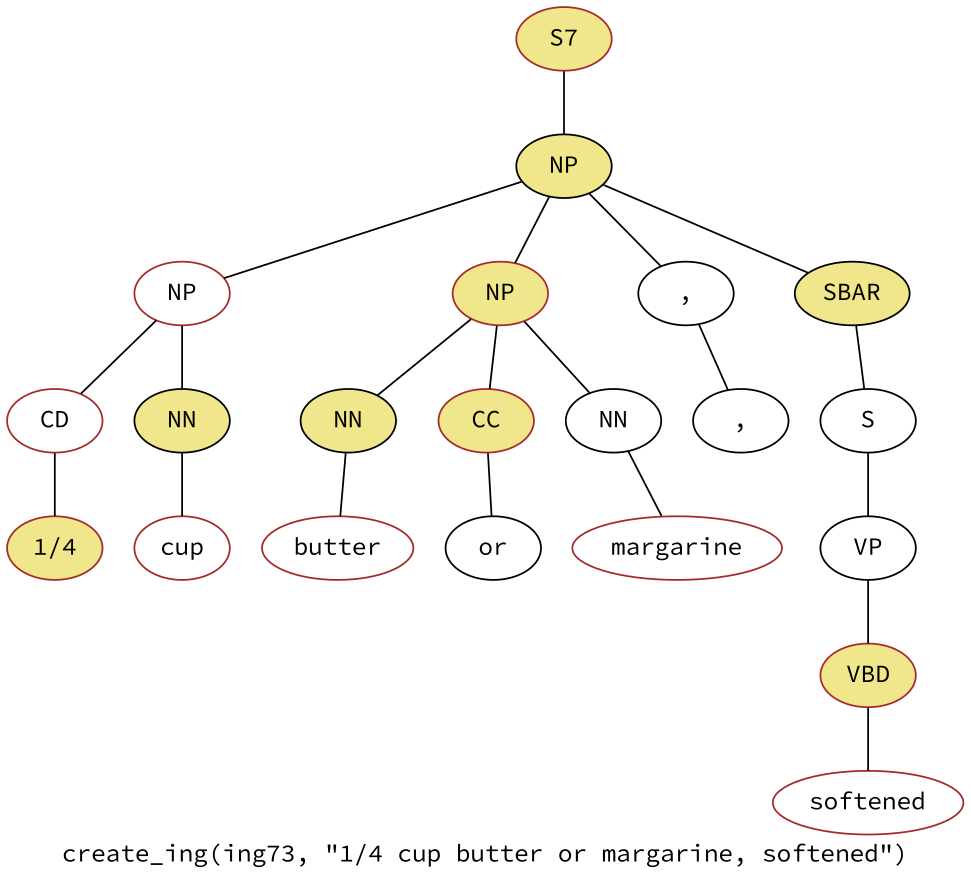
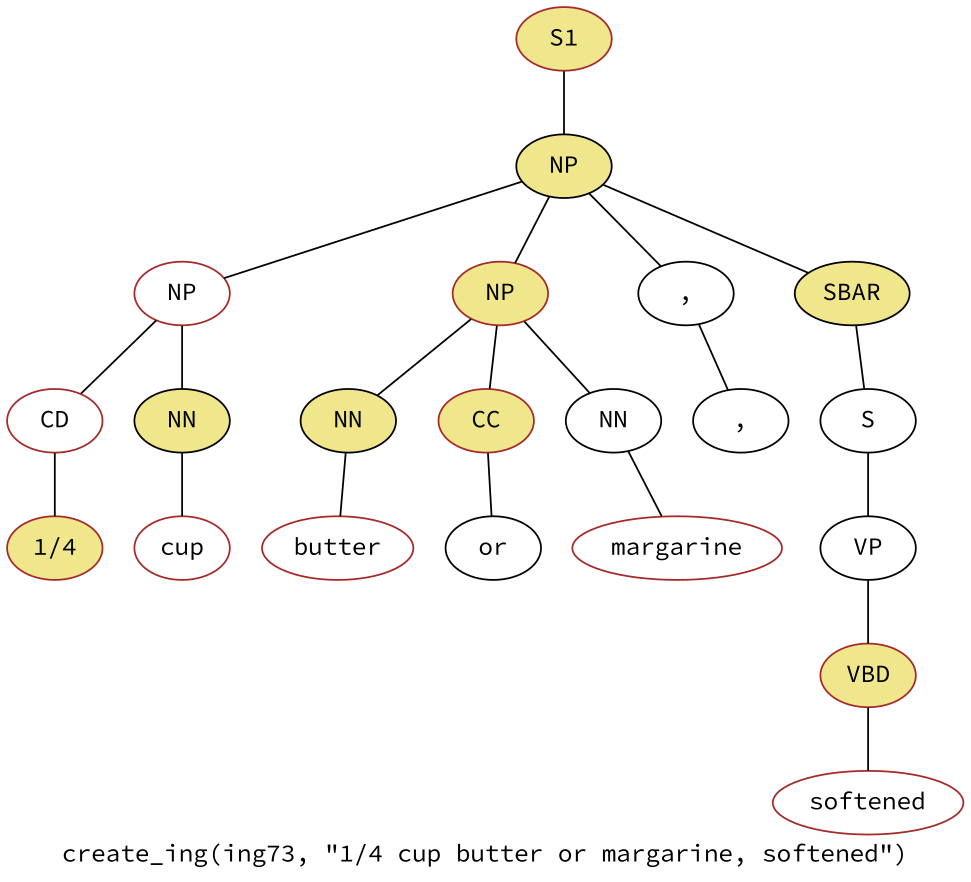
node "S7": label "S7" -> "S1"
